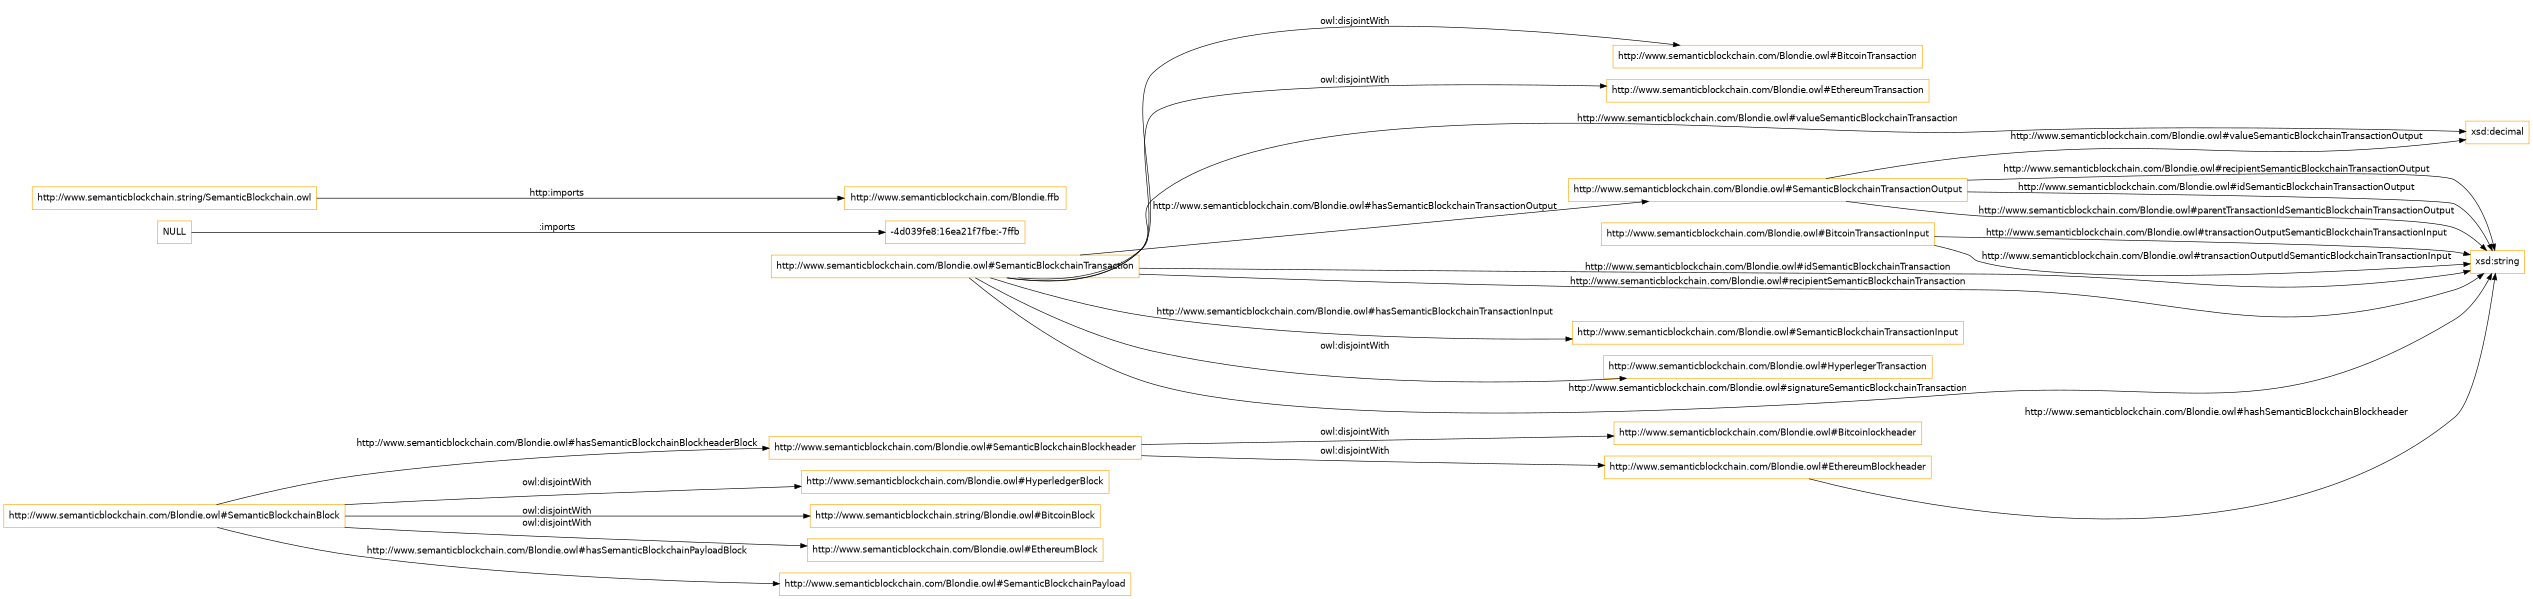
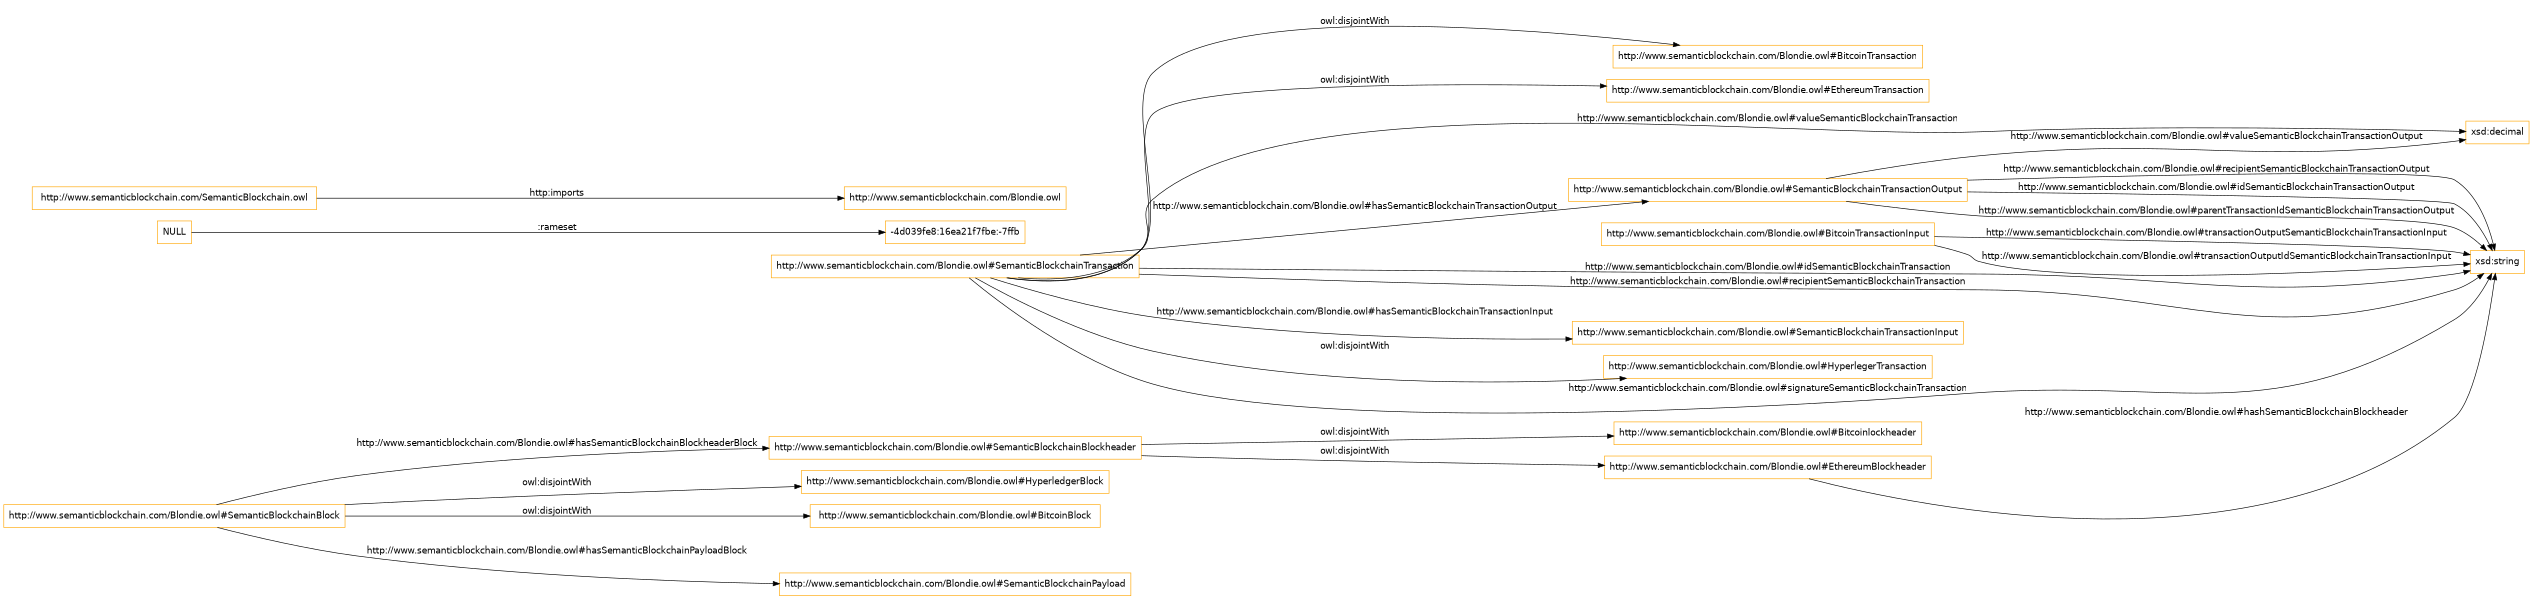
node "http://www.semanticblockchain.string/SemanticBlockchain.owl": label "http://www.semanticblockchain.string/SemanticBlockchain.owl" -> "http://www.semanticblockchain.com/SemanticBlockchain.owl"
node "http://www.semanticblockchain.com/Blondie.ffb": label "http://www.semanticblockchain.com/Blondie.ffb" -> "http://www.semanticblockchain.com/Blondie.owl"
edge "NULL" -> "-4d039fe8:16ea21f7fbe:-7ffb": label ":imports" -> ":rameset"
node "http://www.semanticblockchain.string/Blondie.owl#BitcoinBlock": label "http://www.semanticblockchain.string/Blondie.owl#BitcoinBlock" -> "http://www.semanticblockchain.com/Blondie.owl#BitcoinBlock"
node "http://www.semanticblockchain.com/Blondie.owl#EthereumBlock": removed
